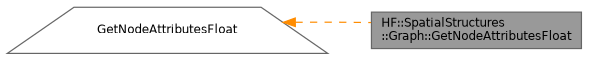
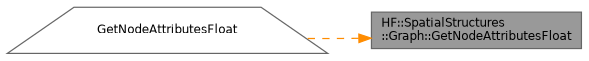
edge "HF::SpatialStructures ::Graph::GetNodeAttributesFloat" -> "GetNodeAttributesFloat": reversed
